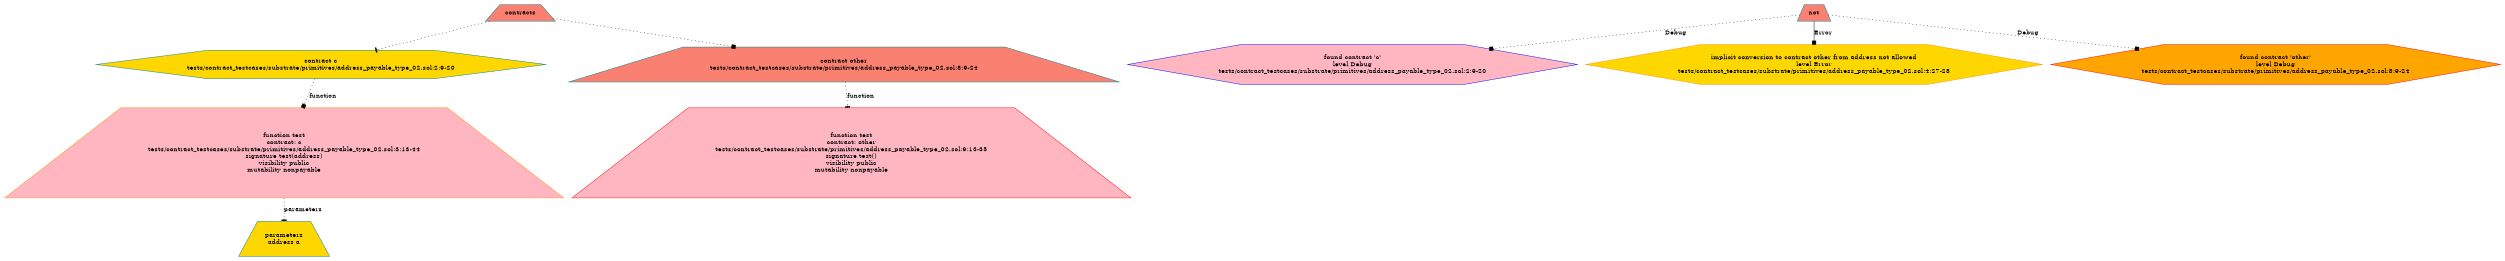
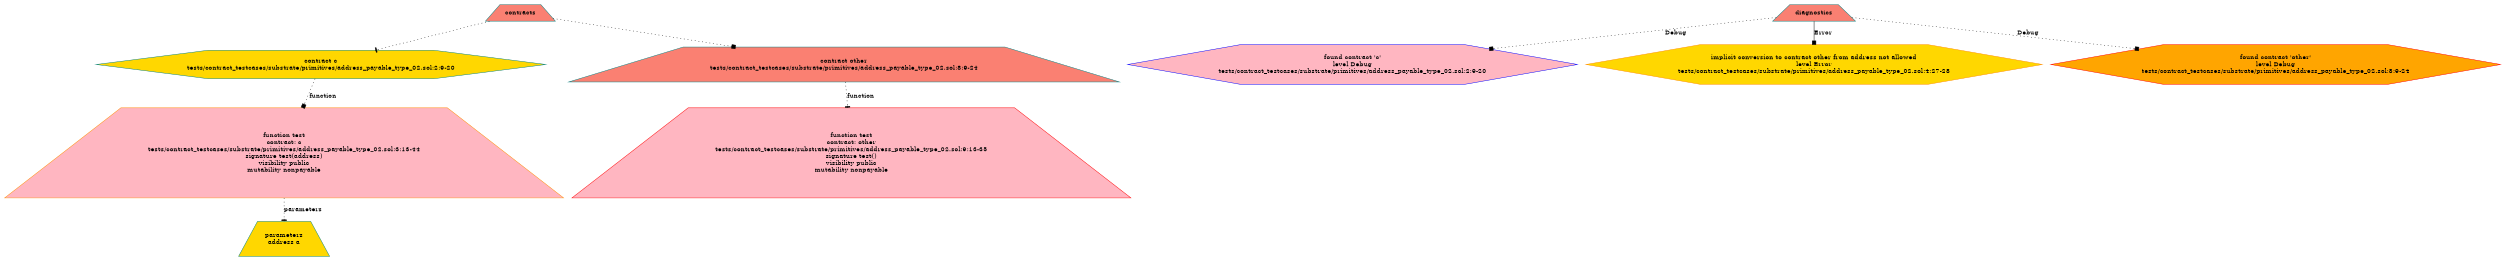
node "not": label "not" -> "diagnostics"
